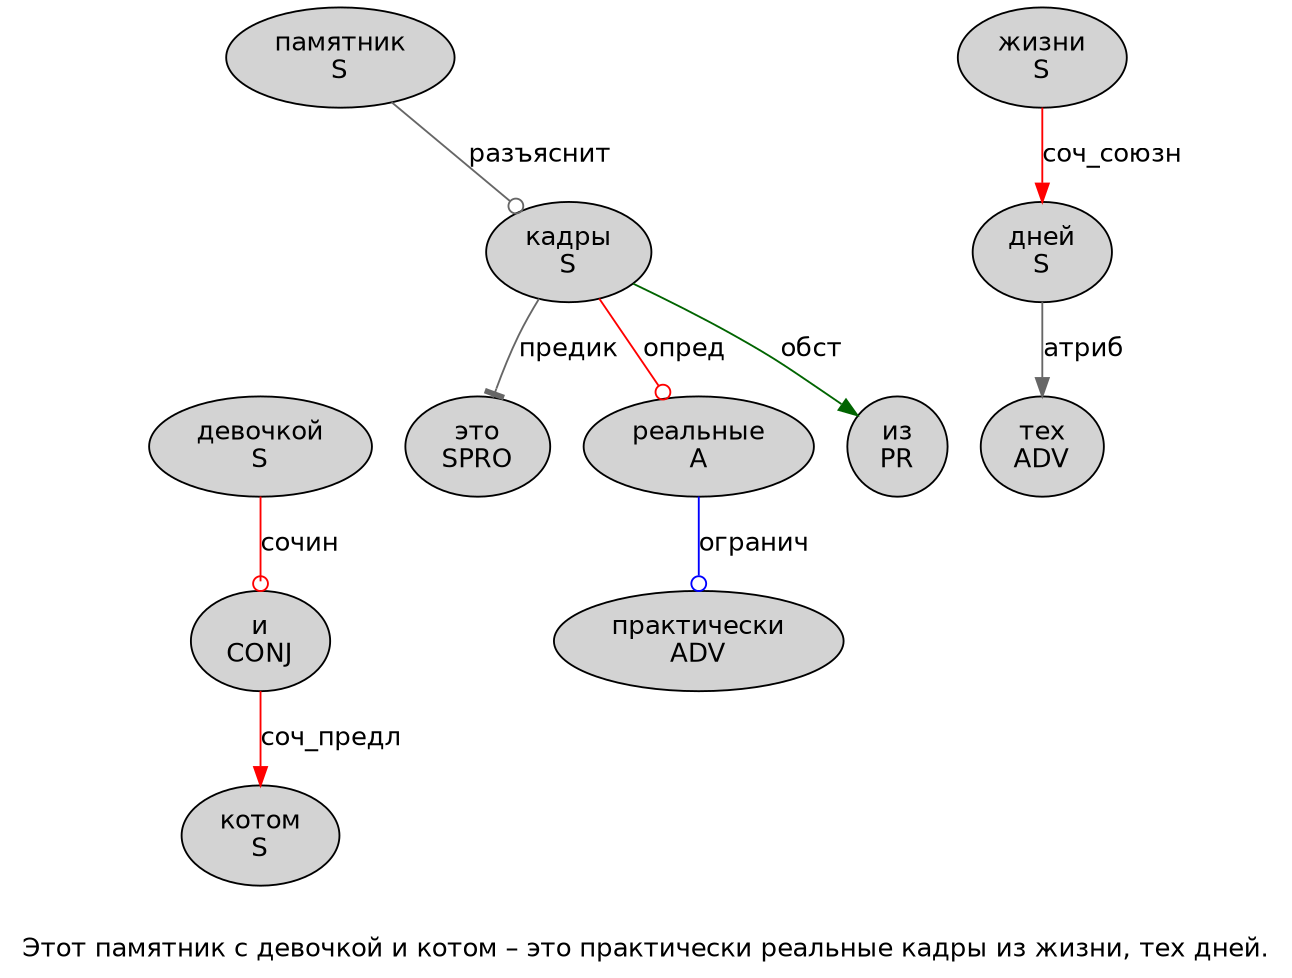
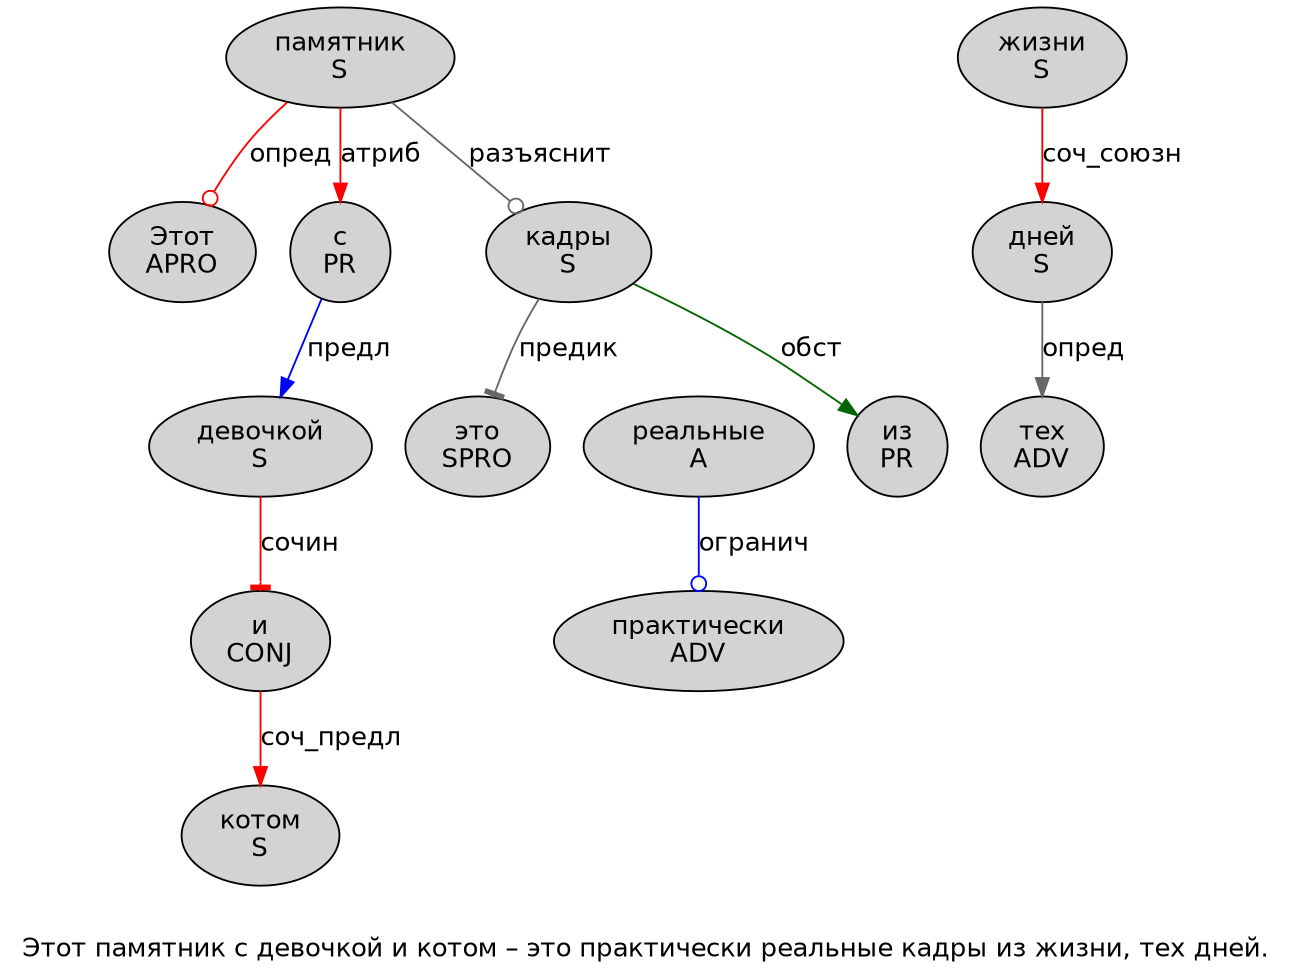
node "Этот APRO": added
node "с PR": added
edge "кадры S" -> "реальные A": removed, label "опред"
edge "дней S" -> "тех ADV": label "атриб" -> "опред"
edge "девочкой S" -> "и CONJ": arrowhead odot -> tee
